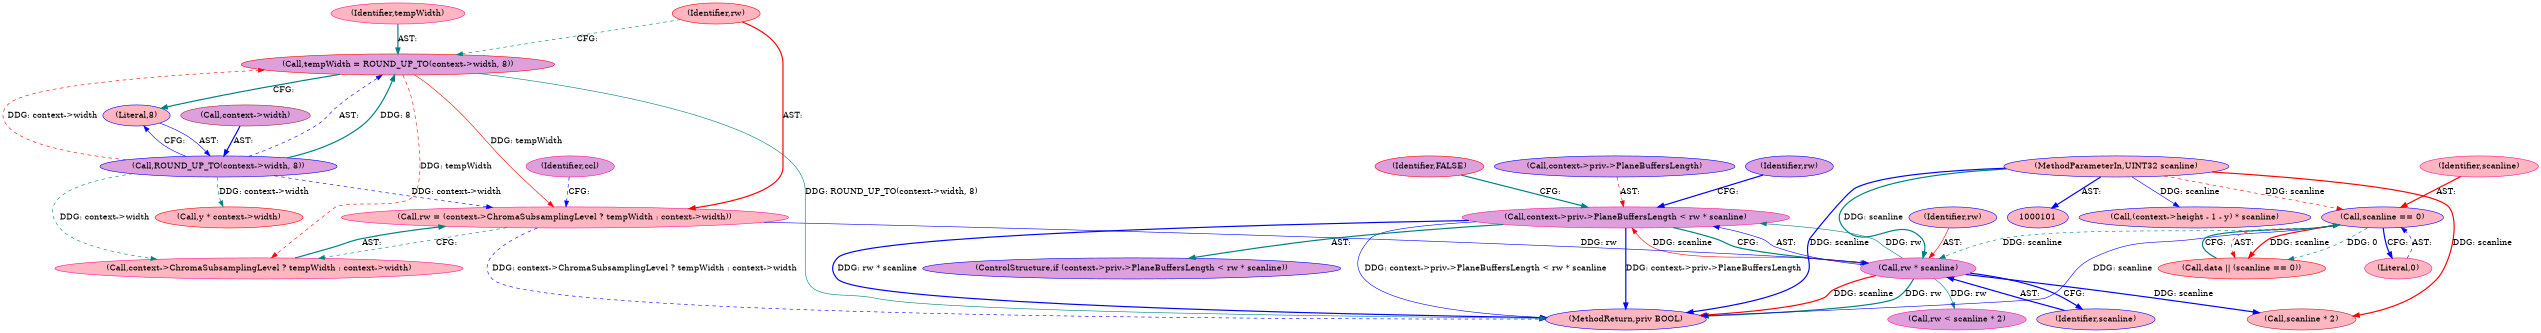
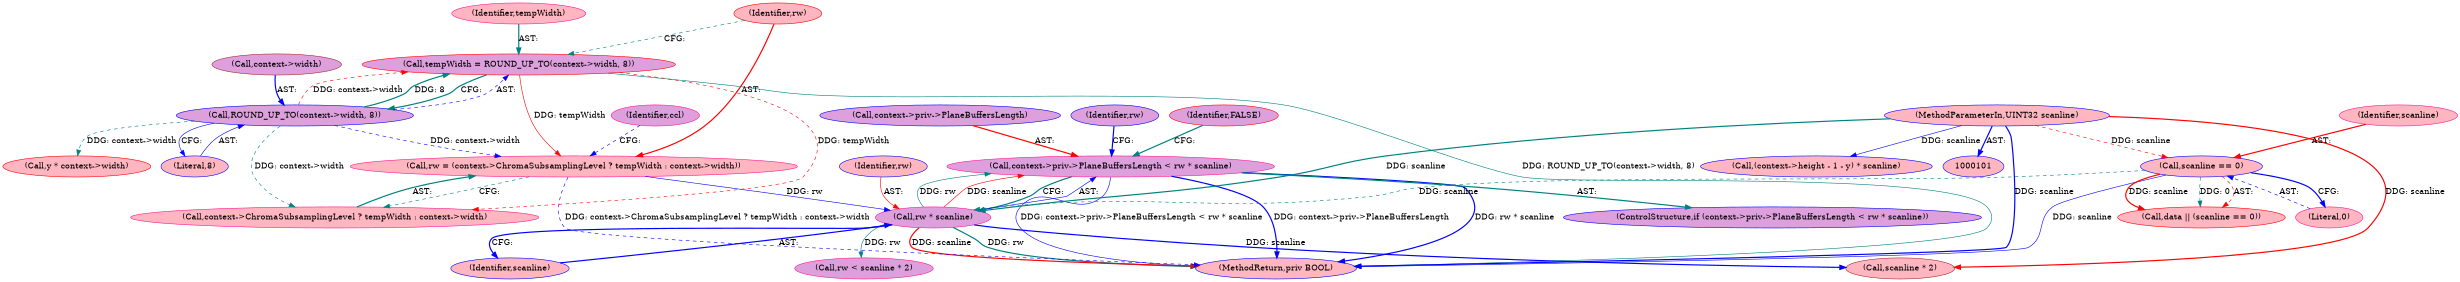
edge "(Call,tempWidth = ROUND_UP_TO(context->width, 8))" -> "(Literal,8)": now "(Call,tempWidth = ROUND_UP_TO(context->width, 8))" -> "(Call,ROUND_UP_TO(context->width, 8))"
edge "(Call,context->priv->PlaneBuffersLength)" -> "(Call,context->priv->PlaneBuffersLength < rw * scanline)": style dashed -> bold
edge "(Call,data || (scanline == 0))" -> "(Call,scanline == 0)": removed, label "CFG:"
